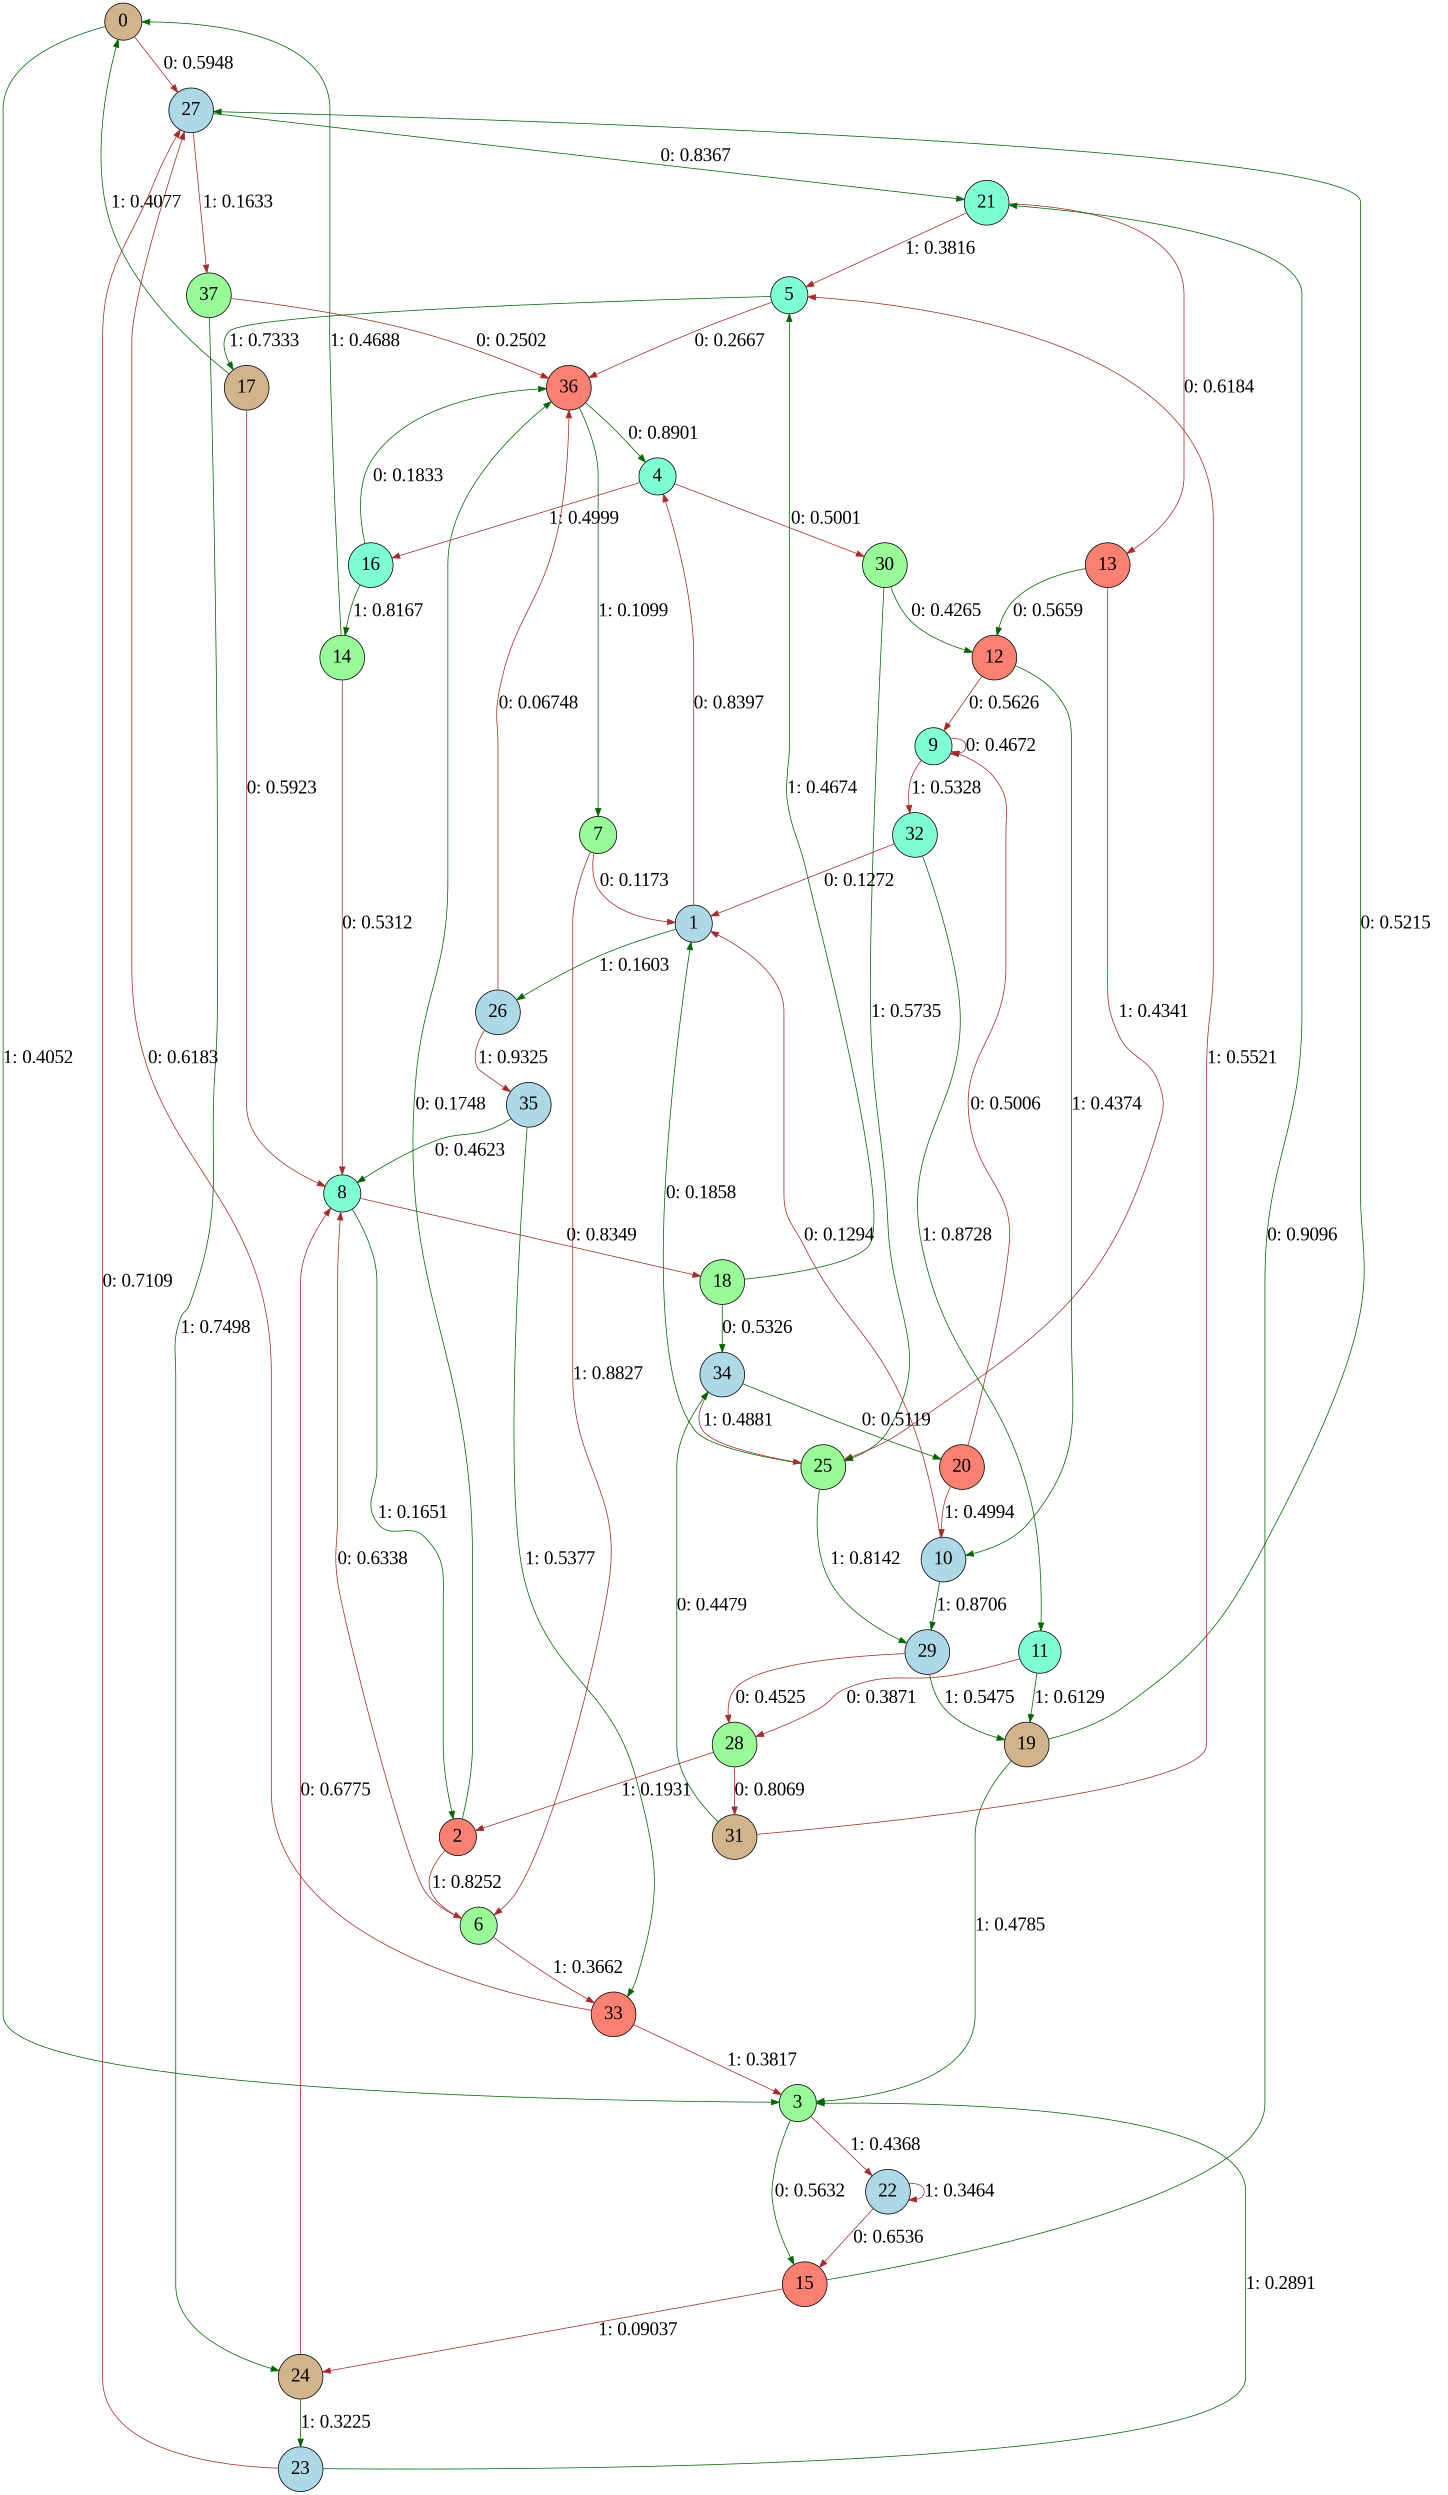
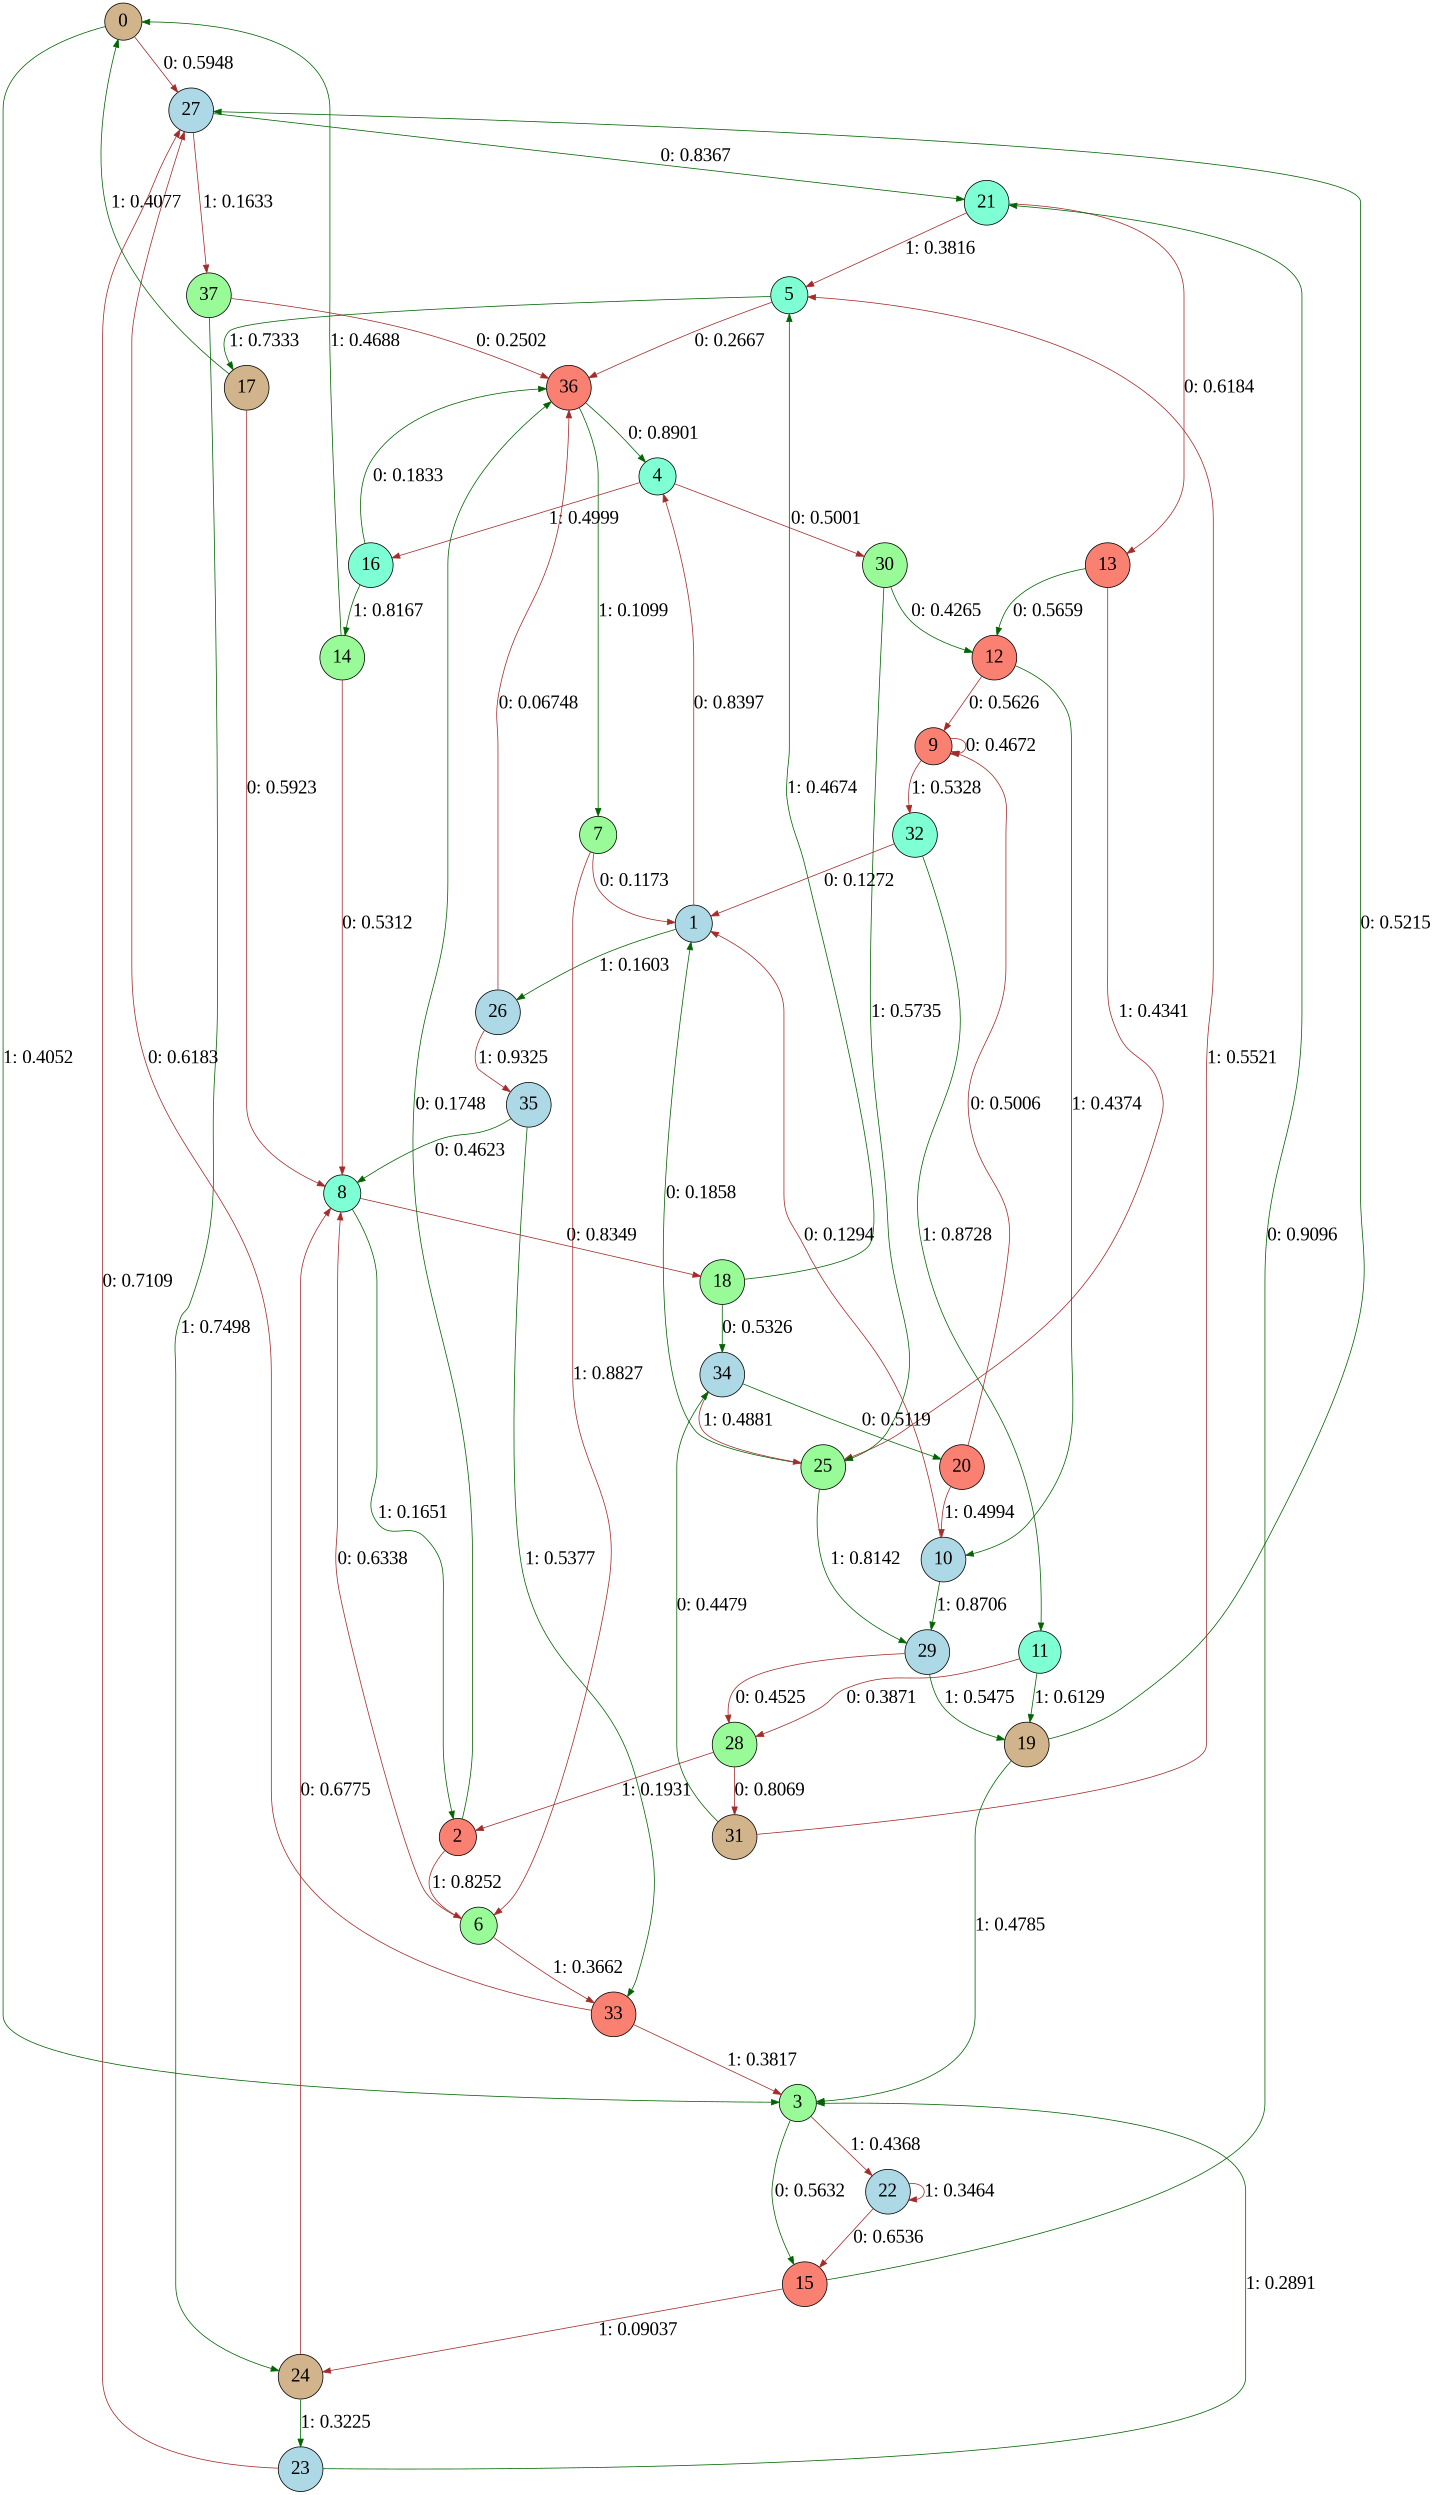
node "9": fillcolor aquamarine -> salmon
